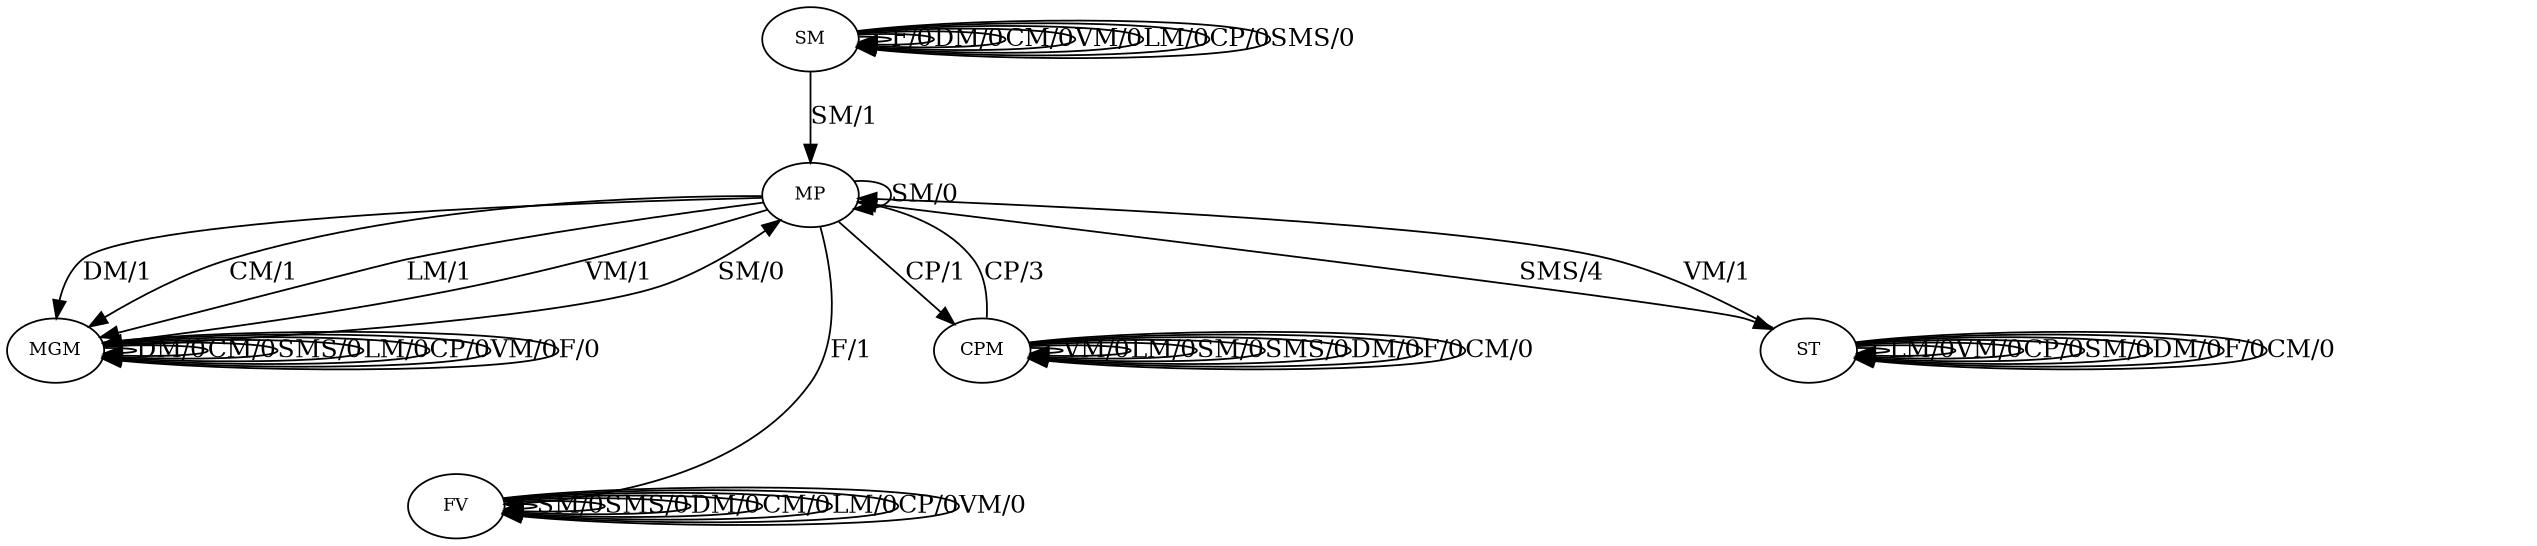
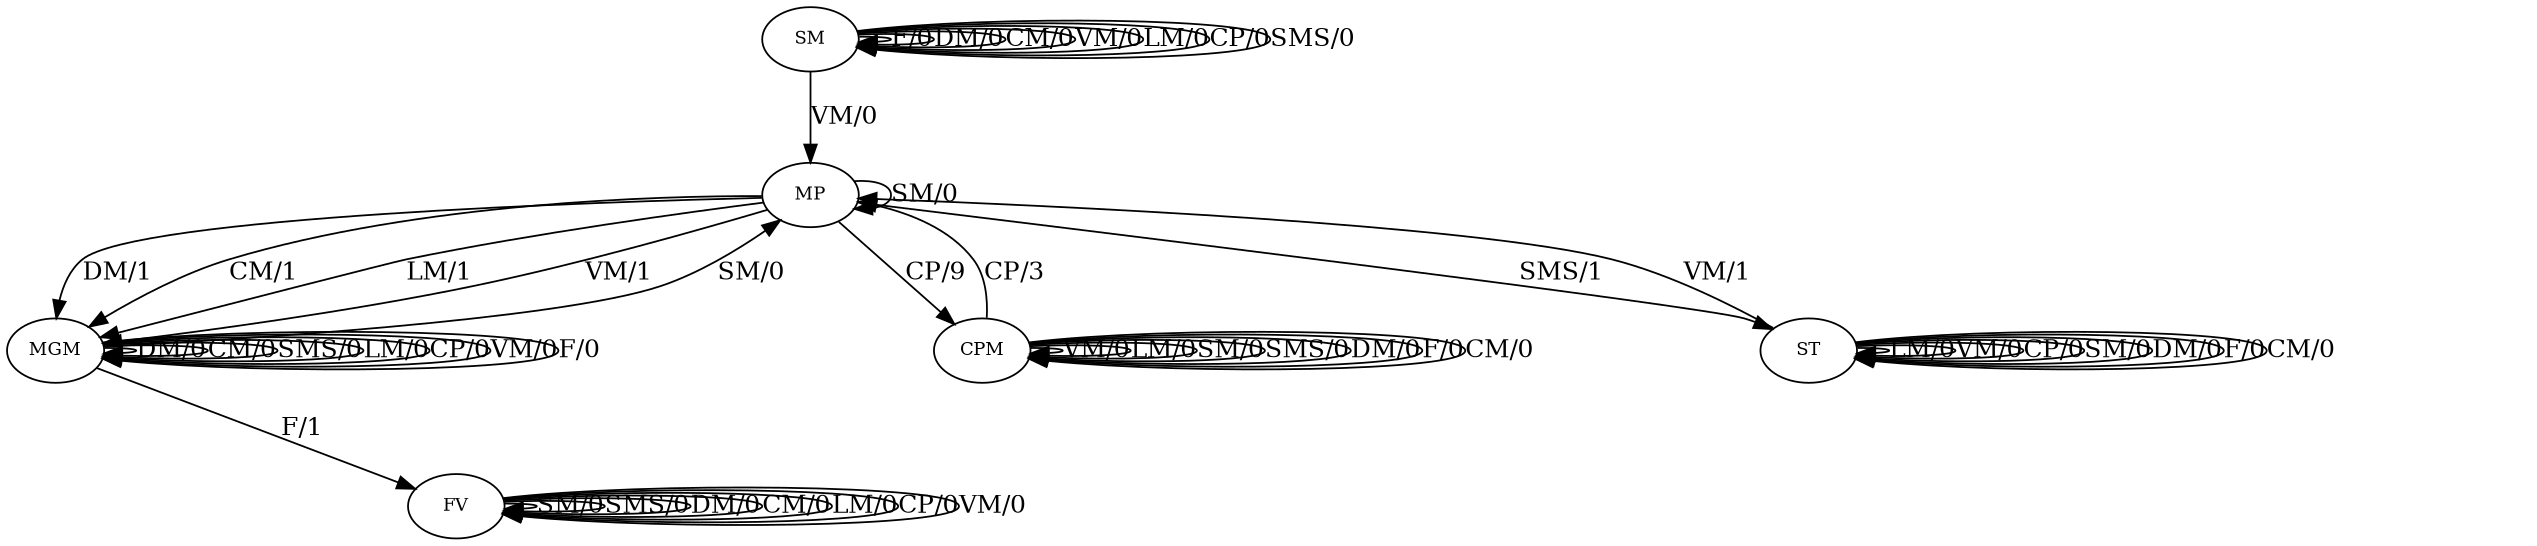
edge "SM" -> "MP": label "SM/1" -> "VM/0"
edge "MP" -> "CPM": label "CP/1" -> "CP/9"
edge "MP" -> "ST": label "SMS/4" -> "SMS/1"
edge "MP" -> "FV": now "MGM" -> "FV"
